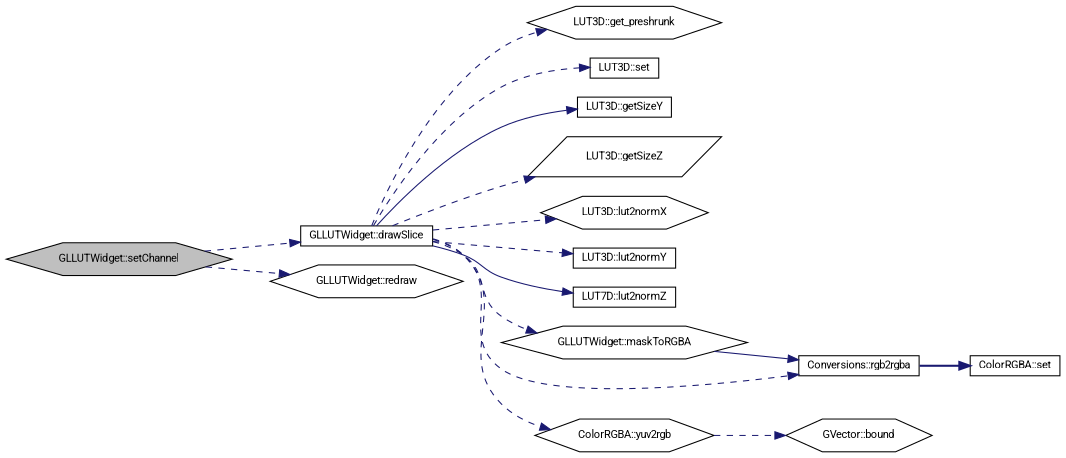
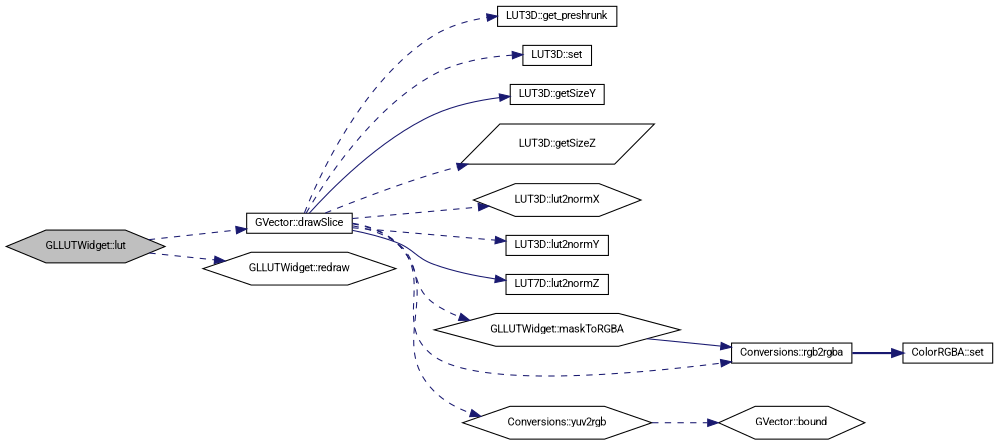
node "LUT3D::get_preshrunk": shape hexagon -> box
node "GLLUTWidget::drawSlice": label "GLLUTWidget::drawSlice" -> "GVector::drawSlice"
node "GLLUTWidget::setChannel": label "GLLUTWidget::setChannel" -> "GLLUTWidget::lut"
node "ColorRGBA::yuv2rgb": label "ColorRGBA::yuv2rgb" -> "Conversions::yuv2rgb"
